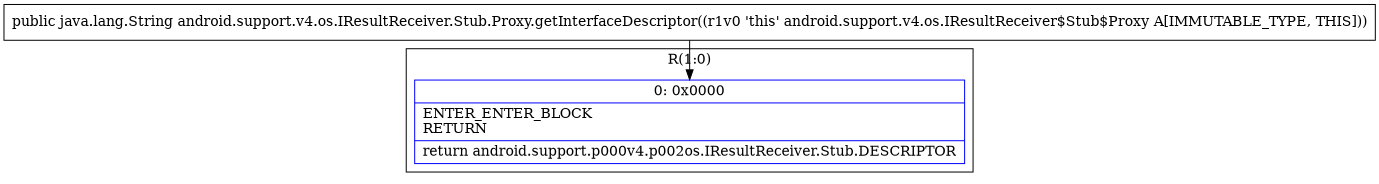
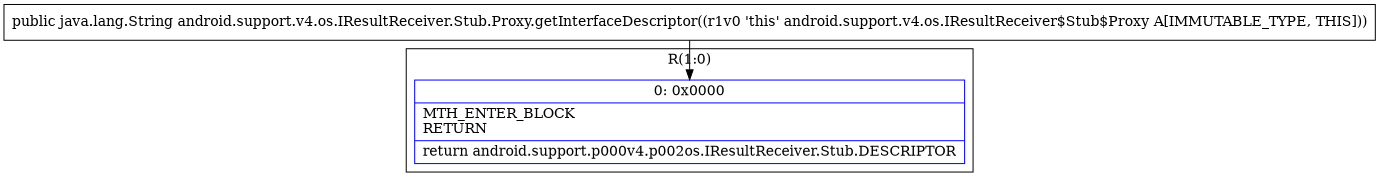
node "0: 0x0000": text "ENTER_ENTER_BLOCK" -> "MTH_ENTER_BLOCK"
